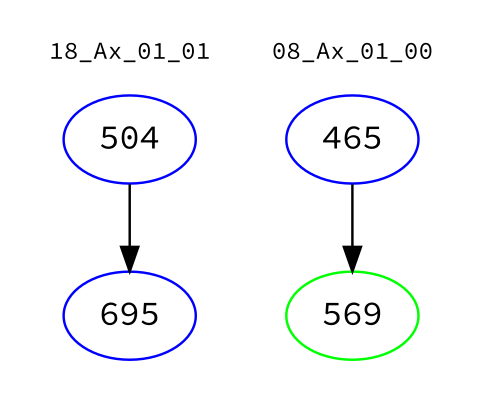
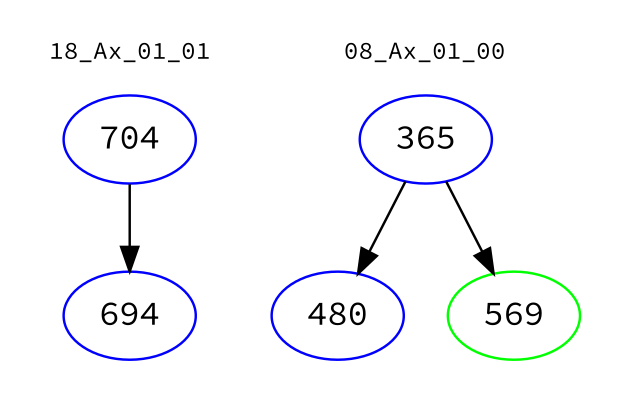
node "504": label "504" -> "704"
node "465": label "465" -> "365"
node "695": label "695" -> "694"
node "480": added
